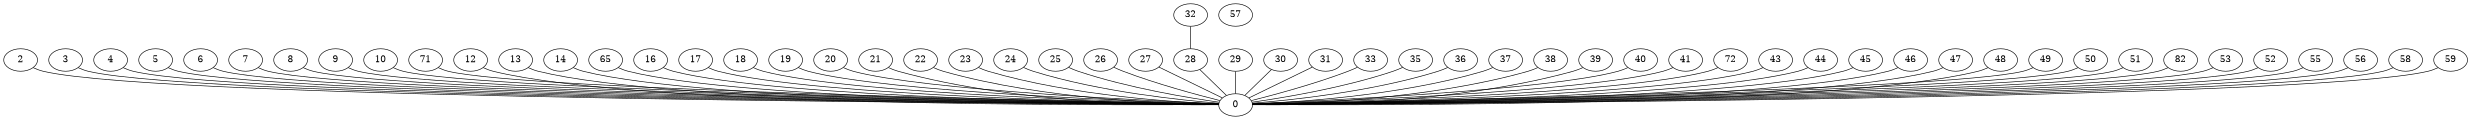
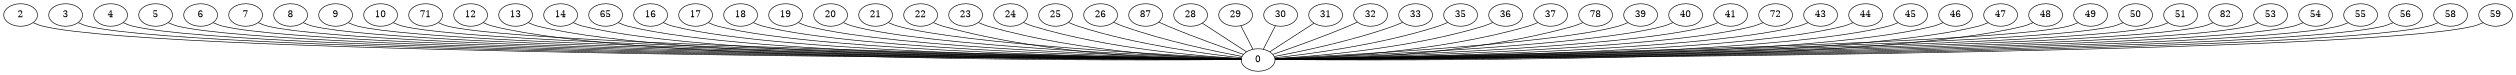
node "57": removed
edge "32" -- "28": now "32" -- "0"
node "27": label "27" -> "87"
node "38": label "38" -> "78"
node "52": label "52" -> "54"
